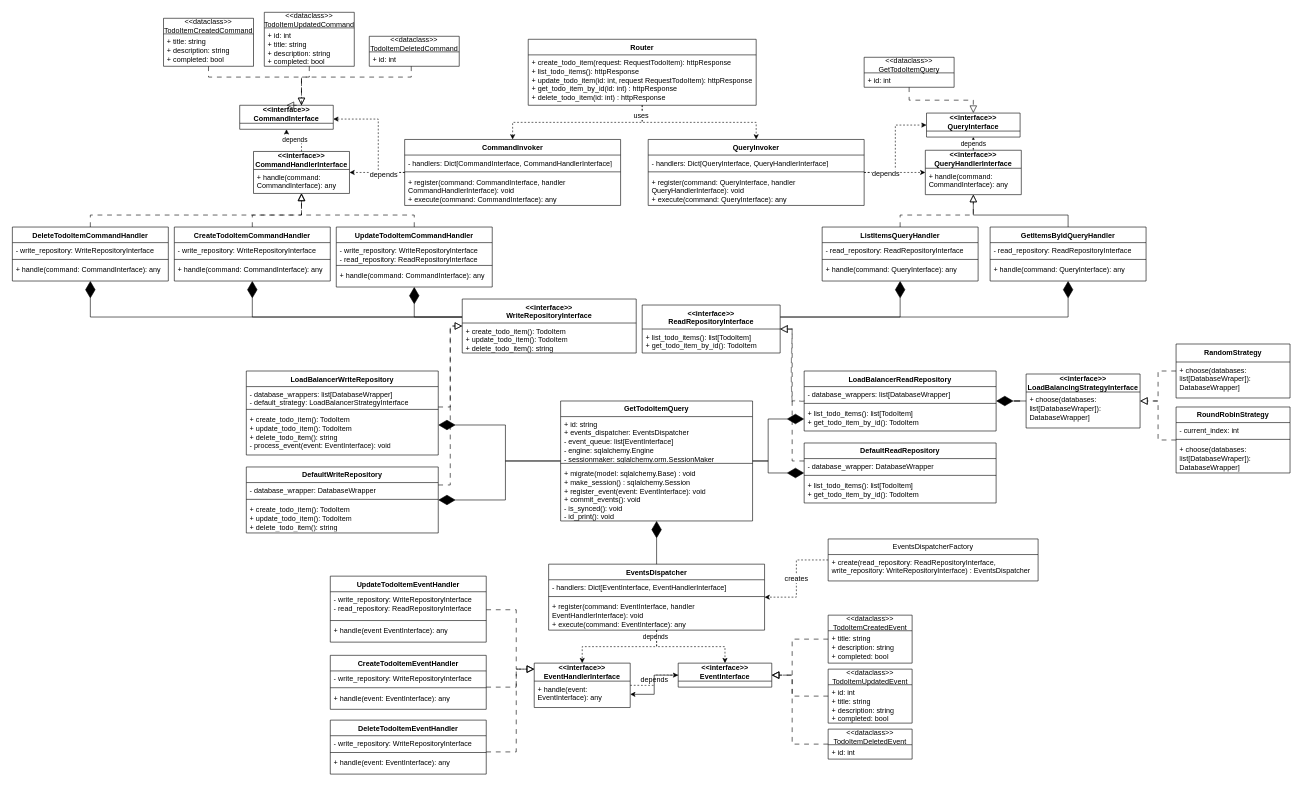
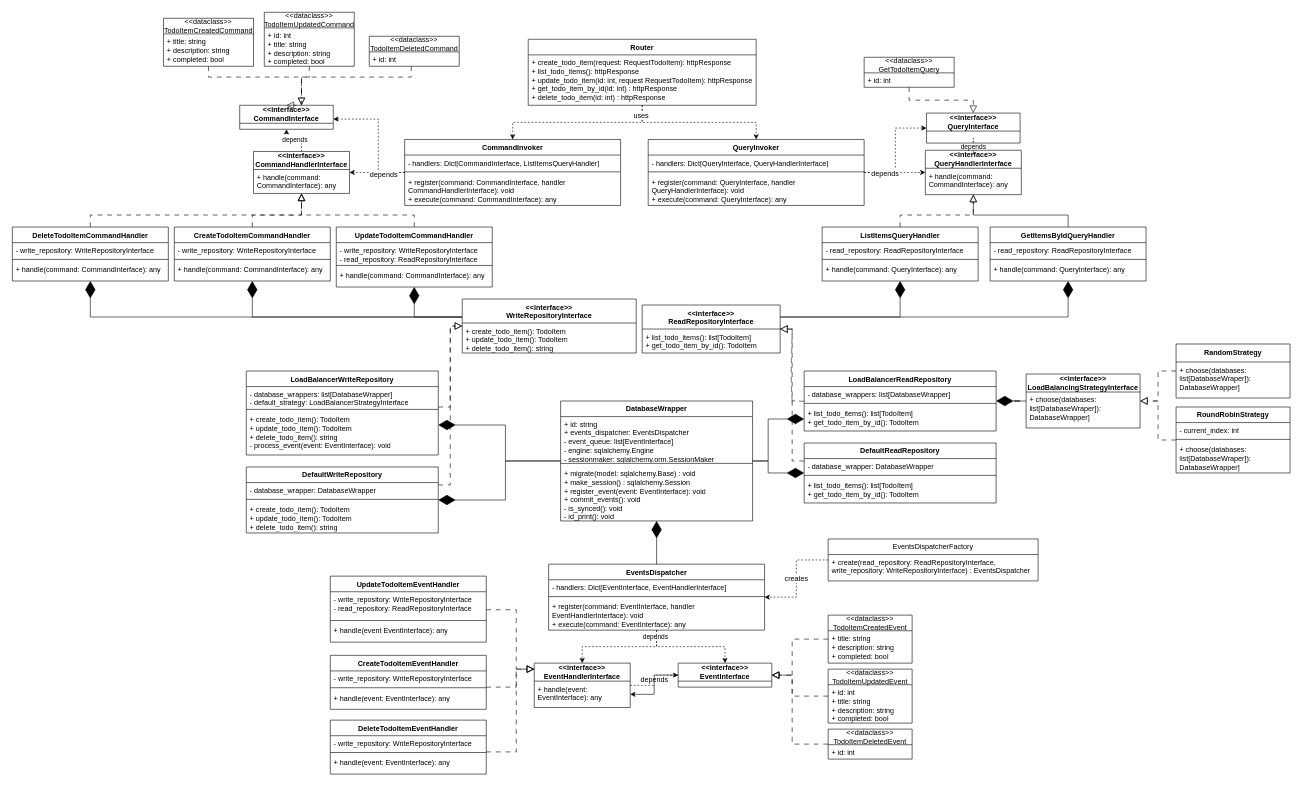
node "<<interface>> QueryInterface": size 94x24 -> 94x30
node "- handlers: Dict[CommandInterface, CommandHandlerInterface]": label "- handlers: Dict[CommandInterface, CommandHandlerInterface]" -> "- handlers: Dict[CommandInterface, ListItemsQueryHandler]"
node "GetTodoItemQuery": label "GetTodoItemQuery" -> "DatabaseWrapper"
